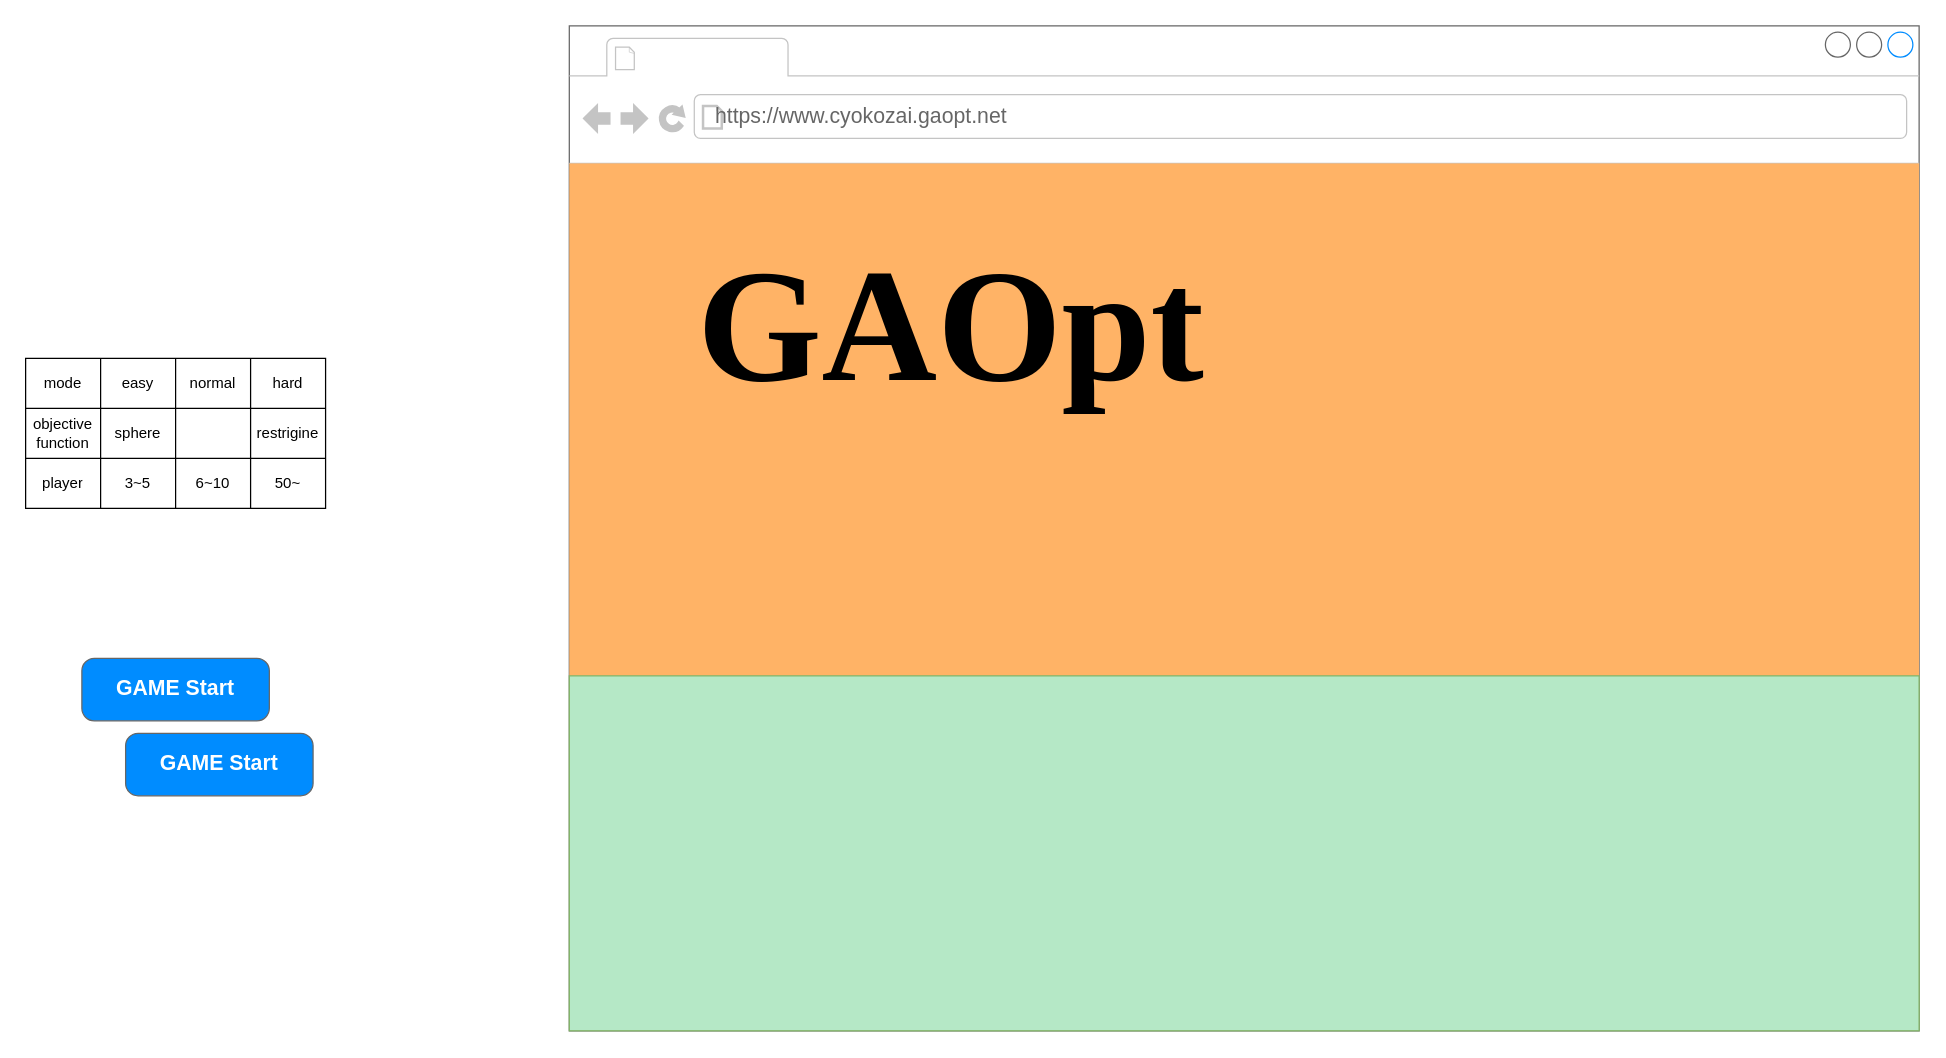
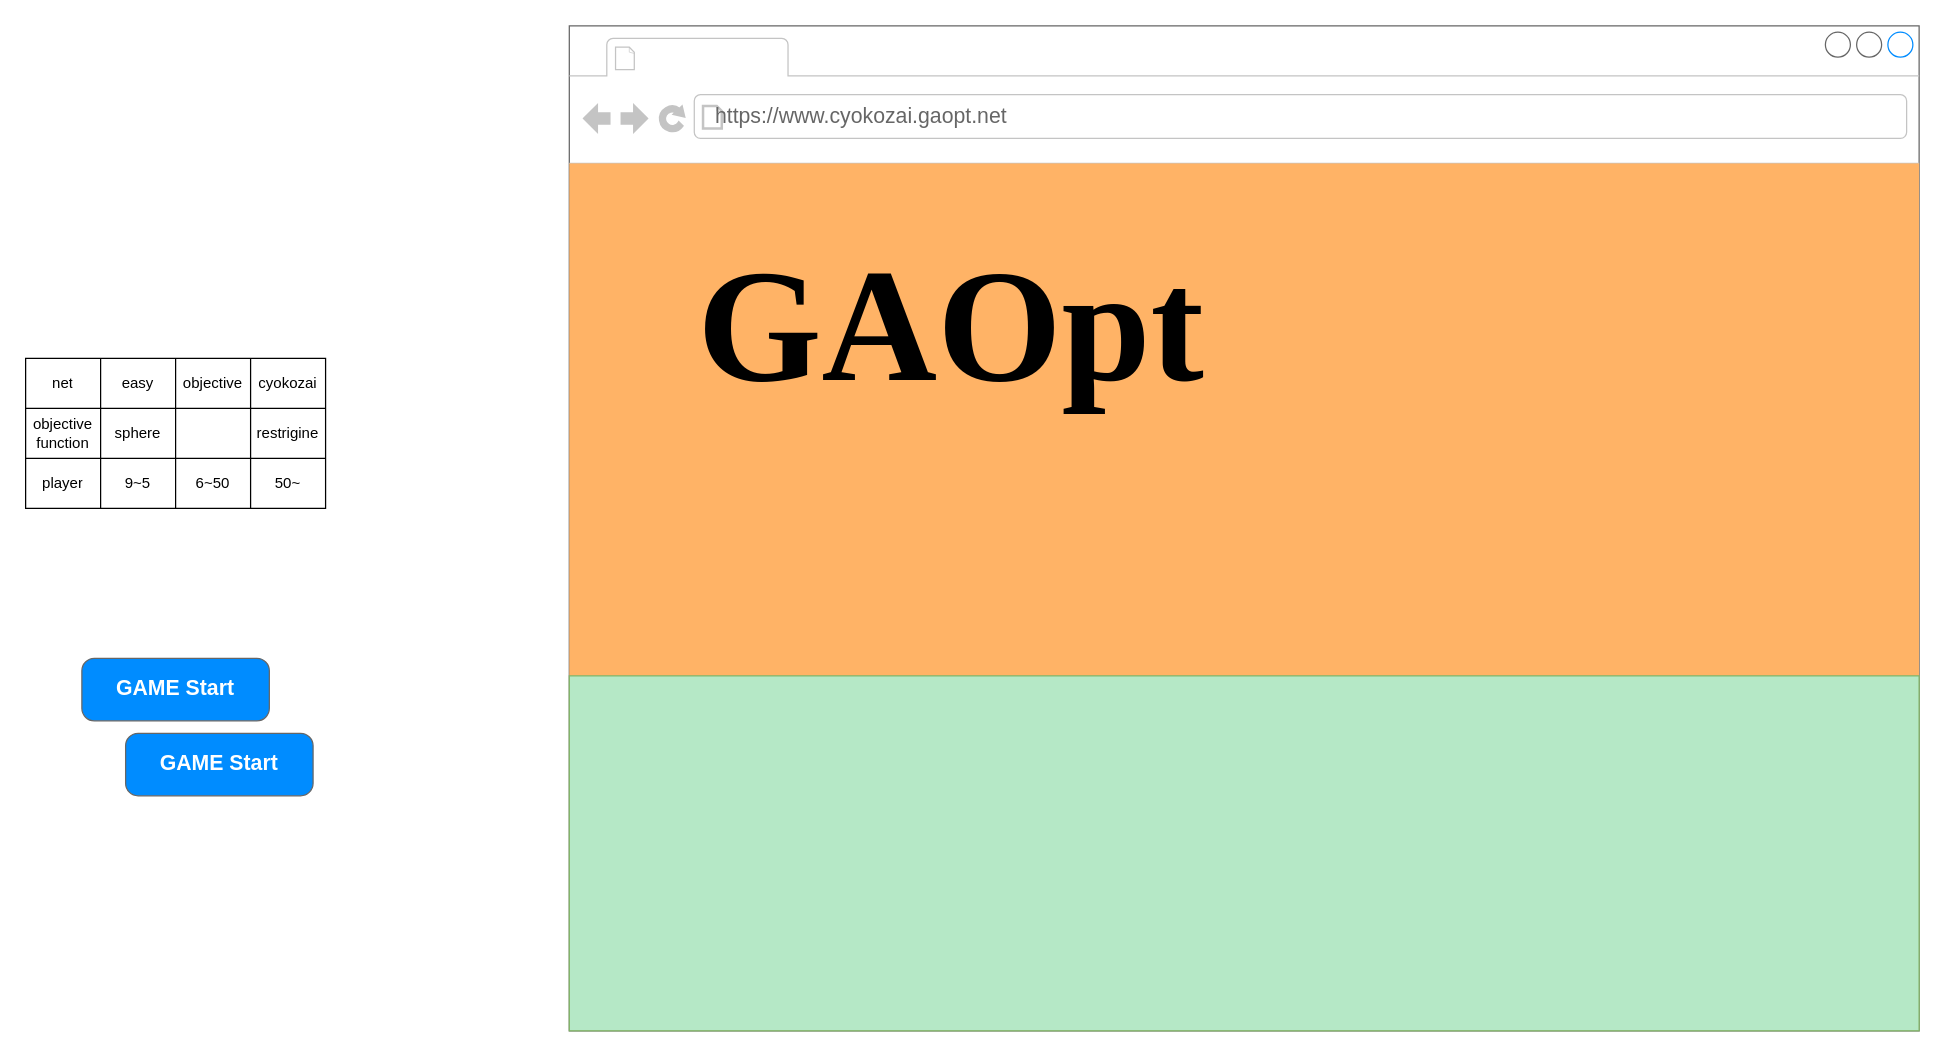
node "mode": label "mode" -> "net"
node "normal": label "normal" -> "objective"
node "hard": label "hard" -> "cyokozai"
node "3~5": label "3~5" -> "9~5"
node "6~10": label "6~10" -> "6~50"
